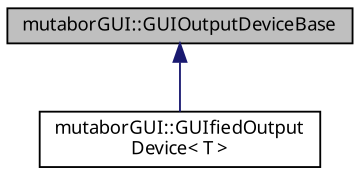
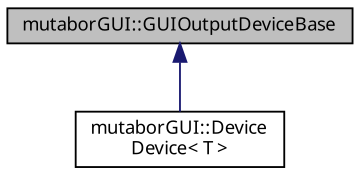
node "mutaborGUI::GUIfiedOutput Device< T >": label "mutaborGUI::GUIfiedOutput Device< T >" -> "mutaborGUI::Device Device< T >"
